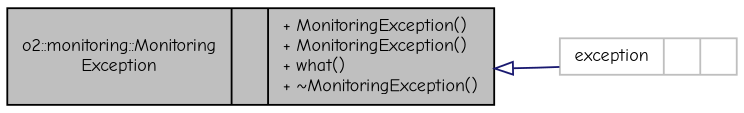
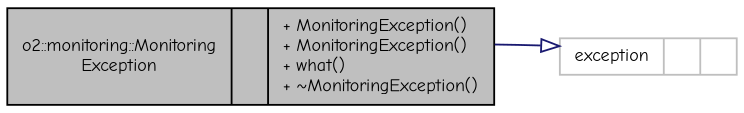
edge "exception" -> "o2::monitoring::Monitoring": reversed
